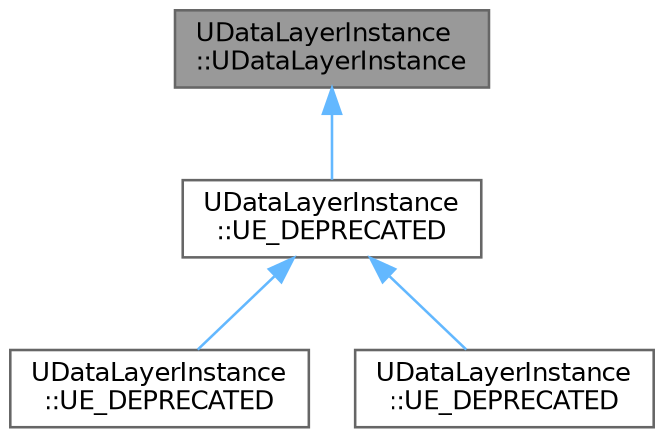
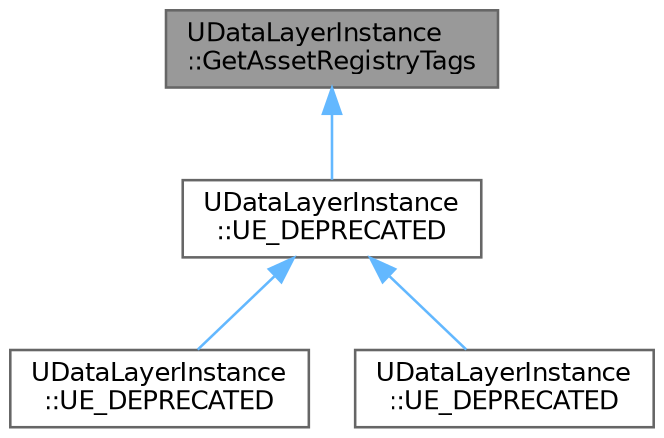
node "UDataLayerInstance ::UDataLayerInstance": label "UDataLayerInstance ::UDataLayerInstance" -> "UDataLayerInstance ::GetAssetRegistryTags"
